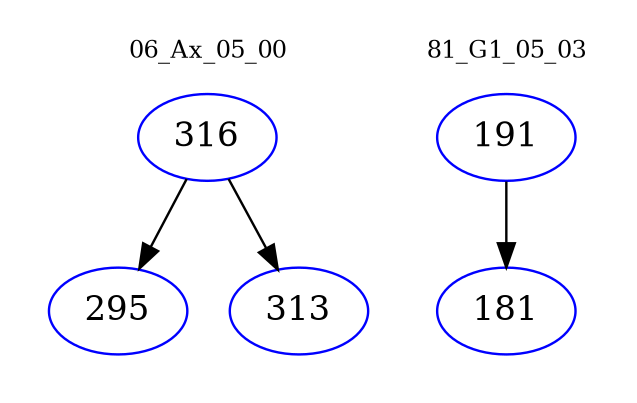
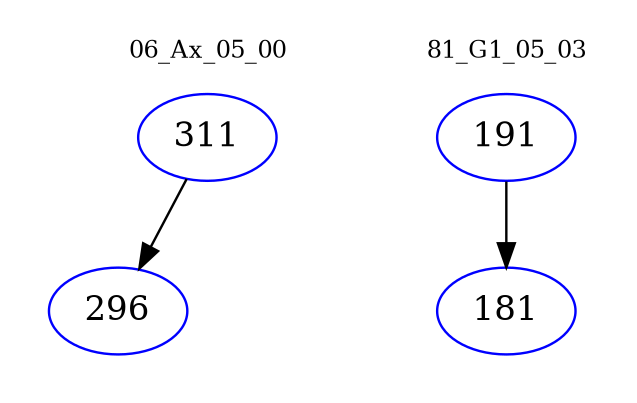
node "316": label "316" -> "311"
node "295": label "295" -> "296"
node "313": removed
